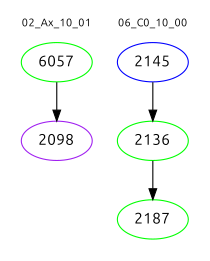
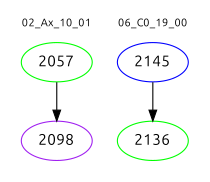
cluster "06_C0_10_00": label "06_C0_10_00" -> "06_C0_19_00"
node "6057": label "6057" -> "2057"
node "2187": removed
